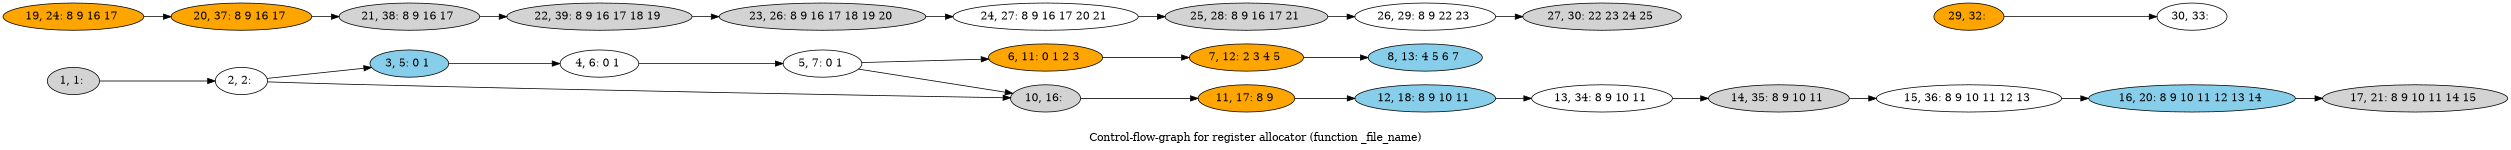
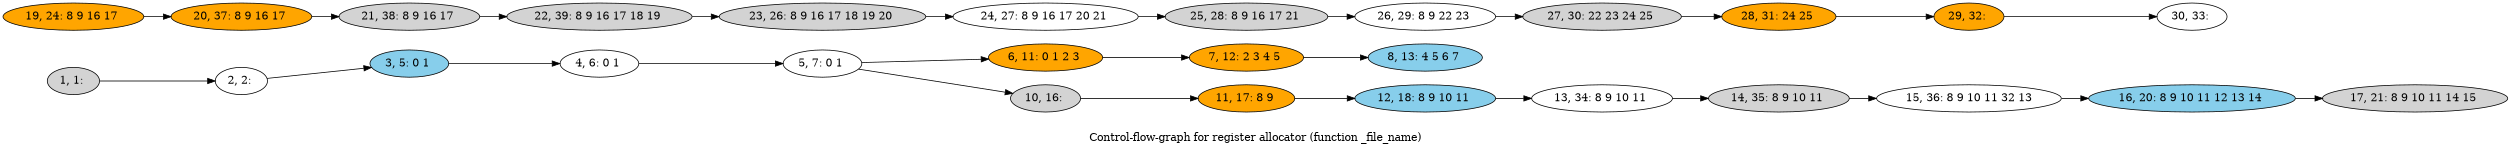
node "28, 31: 24 25": added
edge "2, 2:" -> "10, 16:": removed
node "15, 36: 8 9 10 11 12 13": label "15, 36: 8 9 10 11 12 13" -> "15, 36: 8 9 10 11 32 13"
